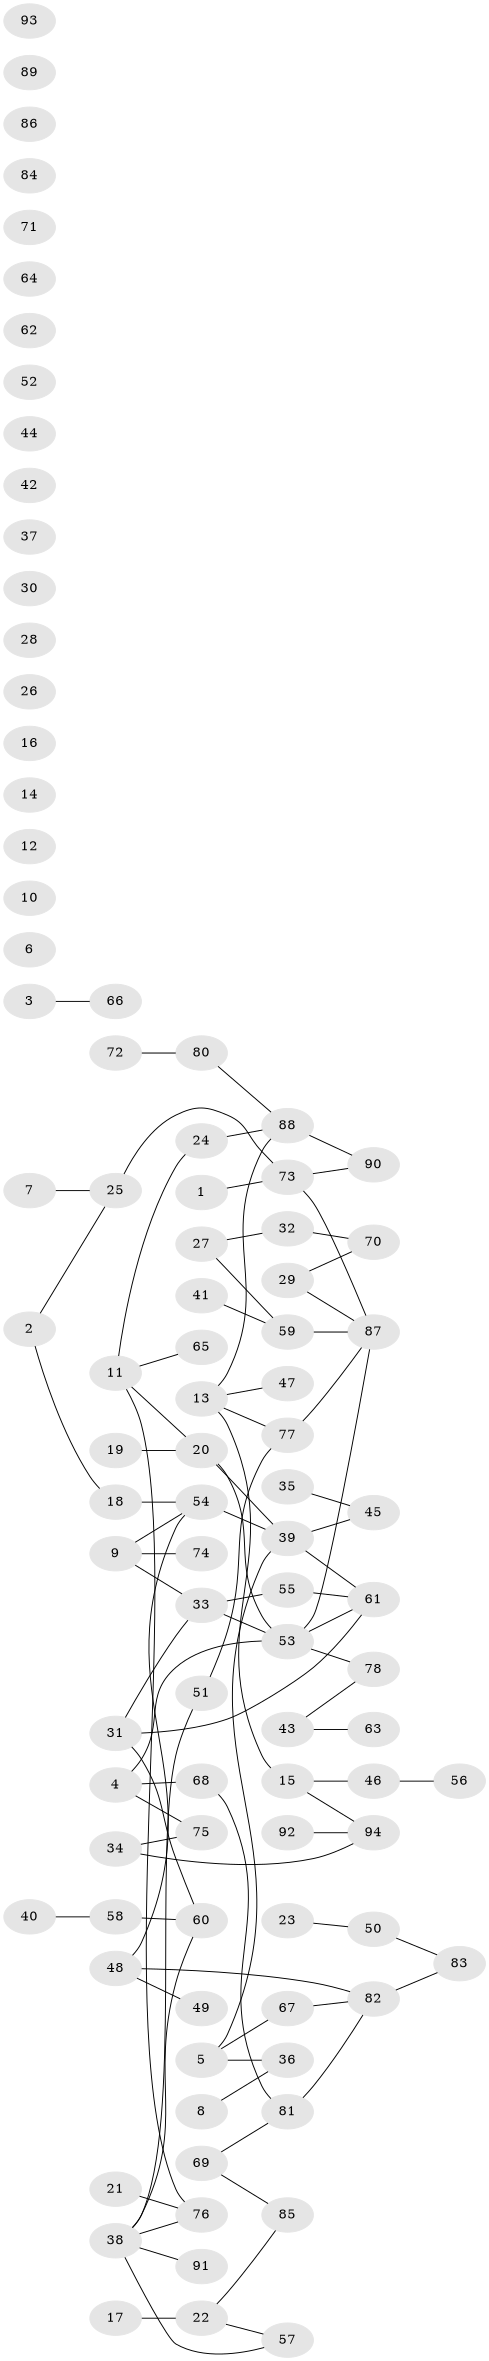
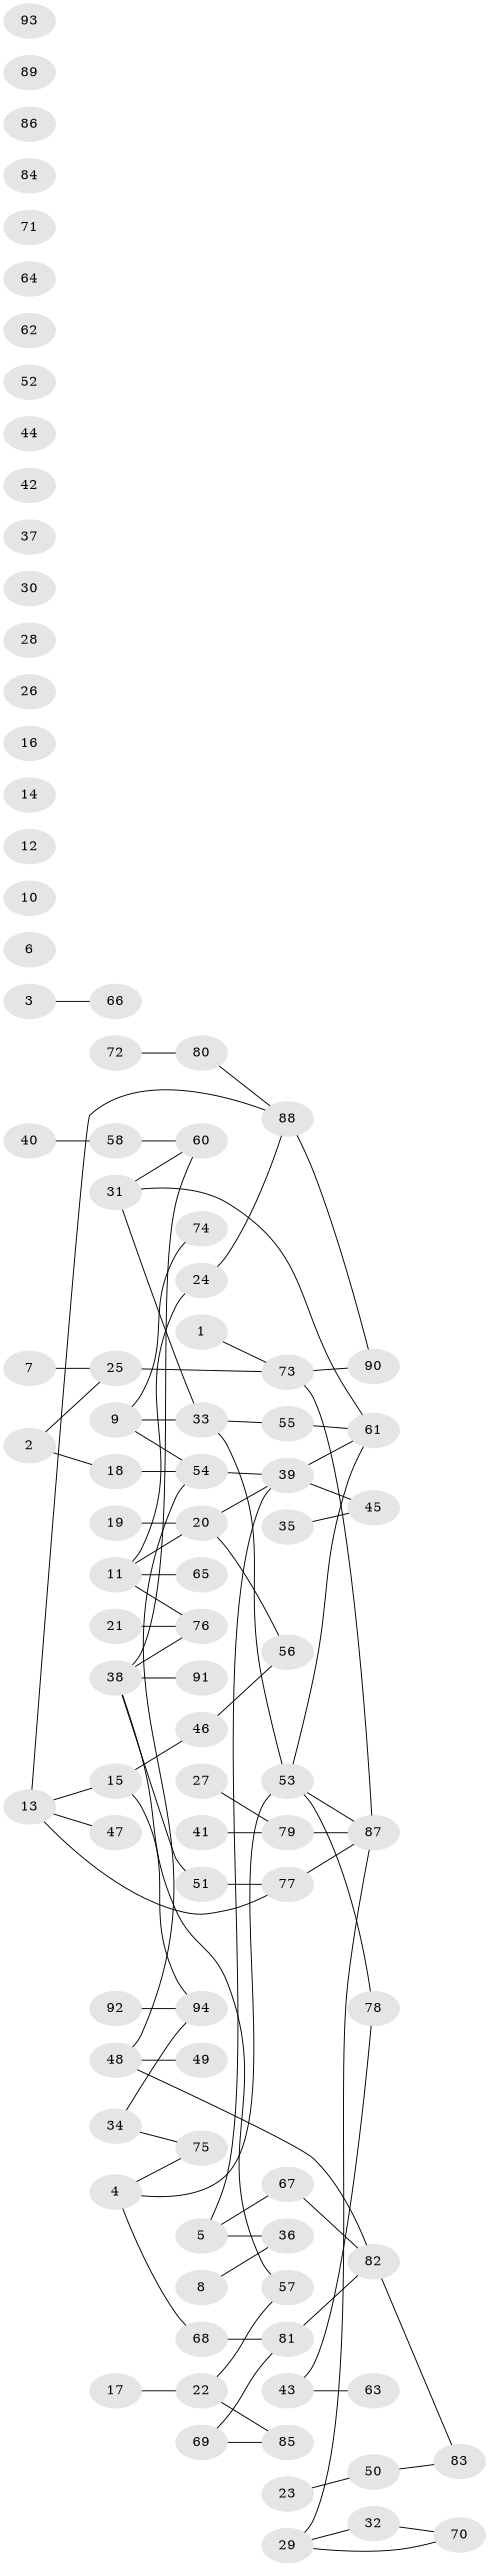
edge "32" -- "27": now "32" -- "29"
node "59": label "59" -> "79"
edge "20" -- "53": now "20" -- "56"
